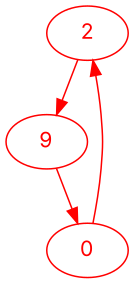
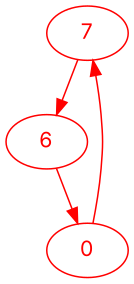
node "2": label "2" -> "7"
node "9": label "9" -> "6"
